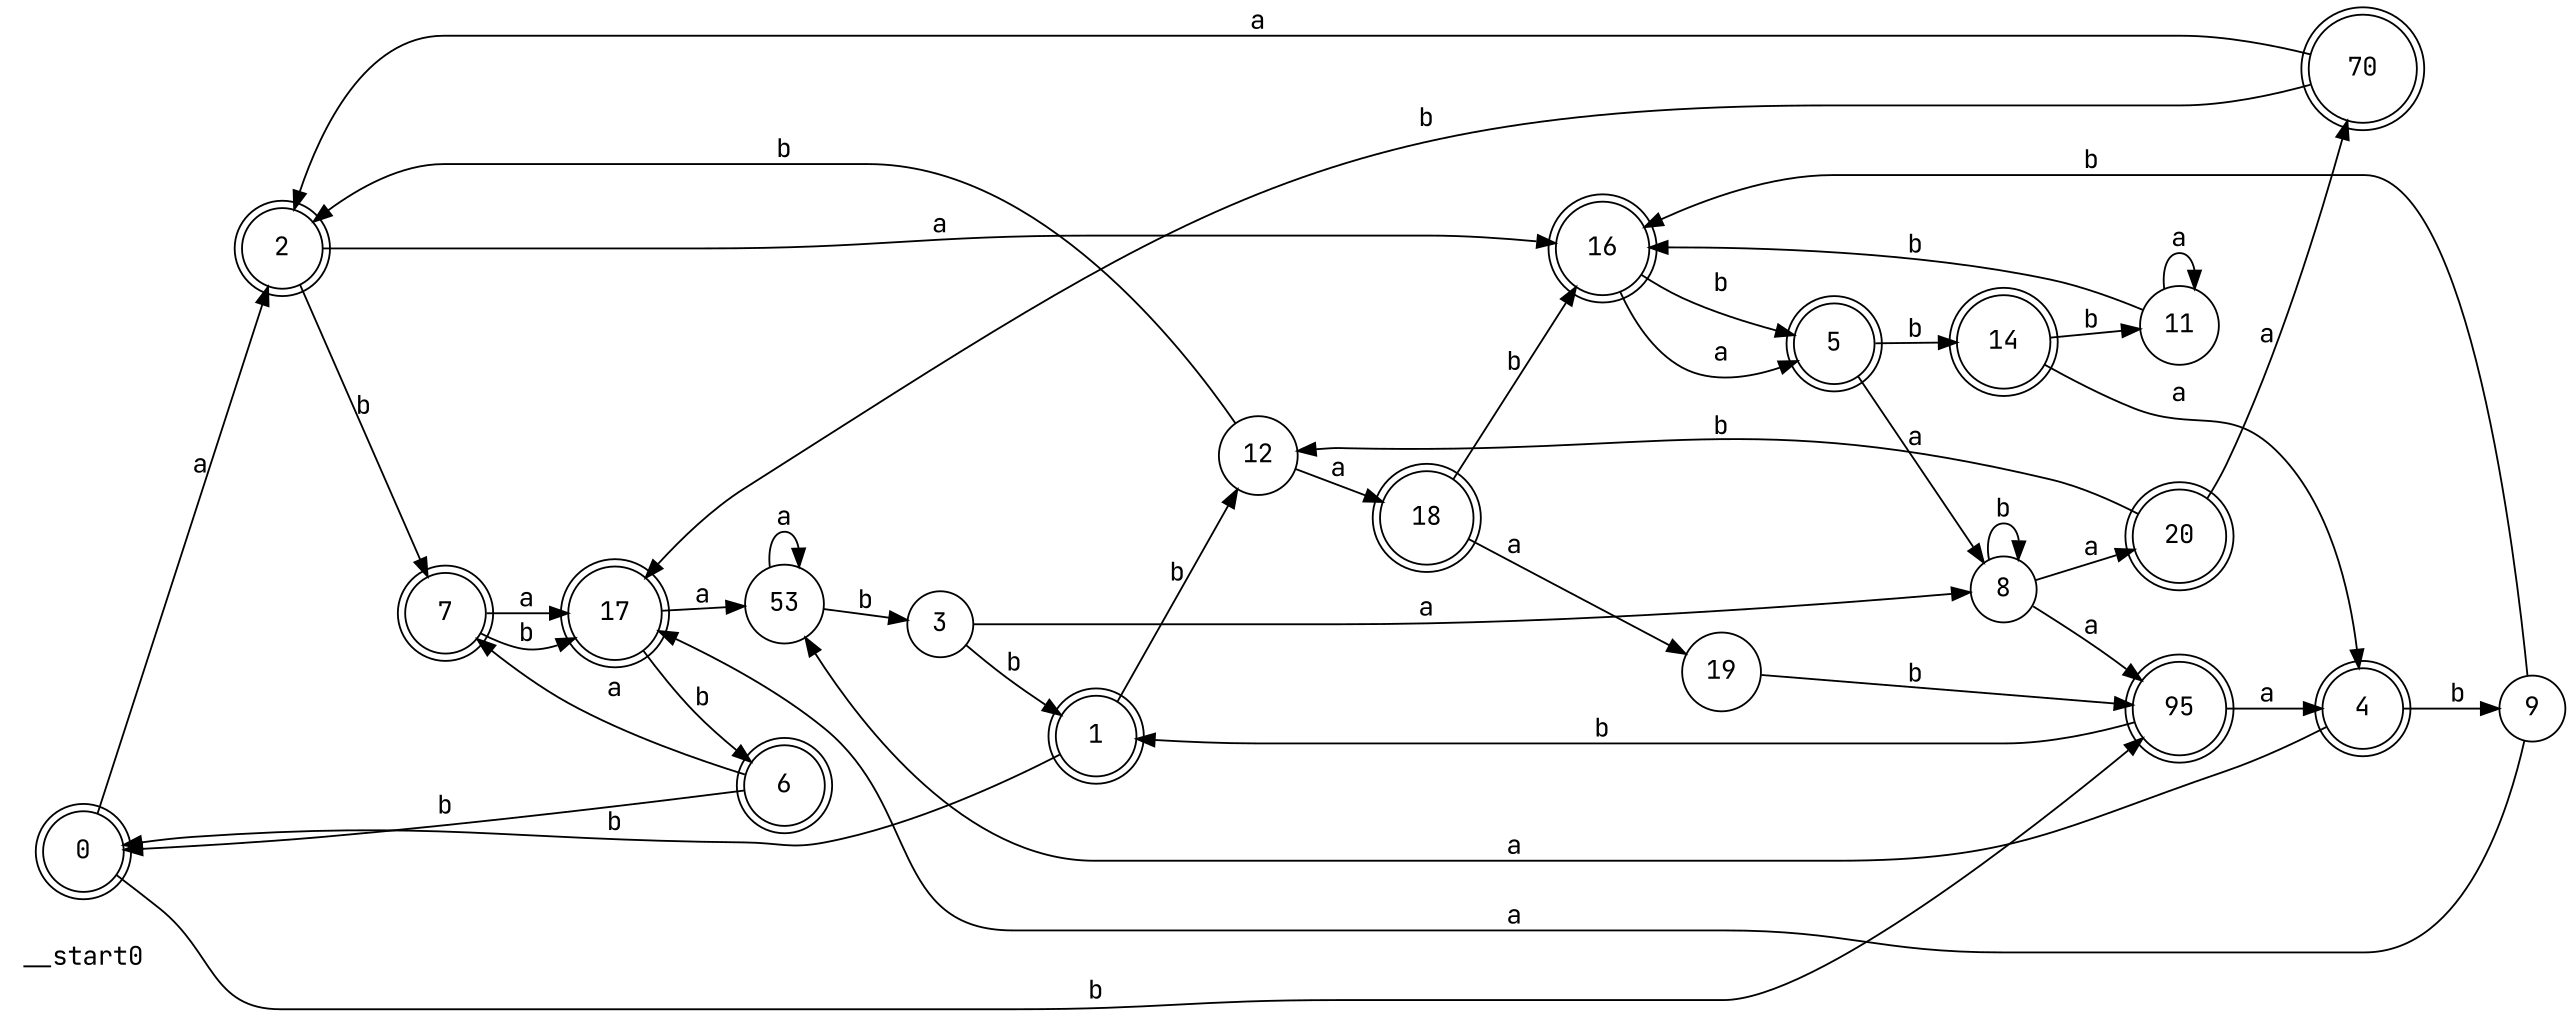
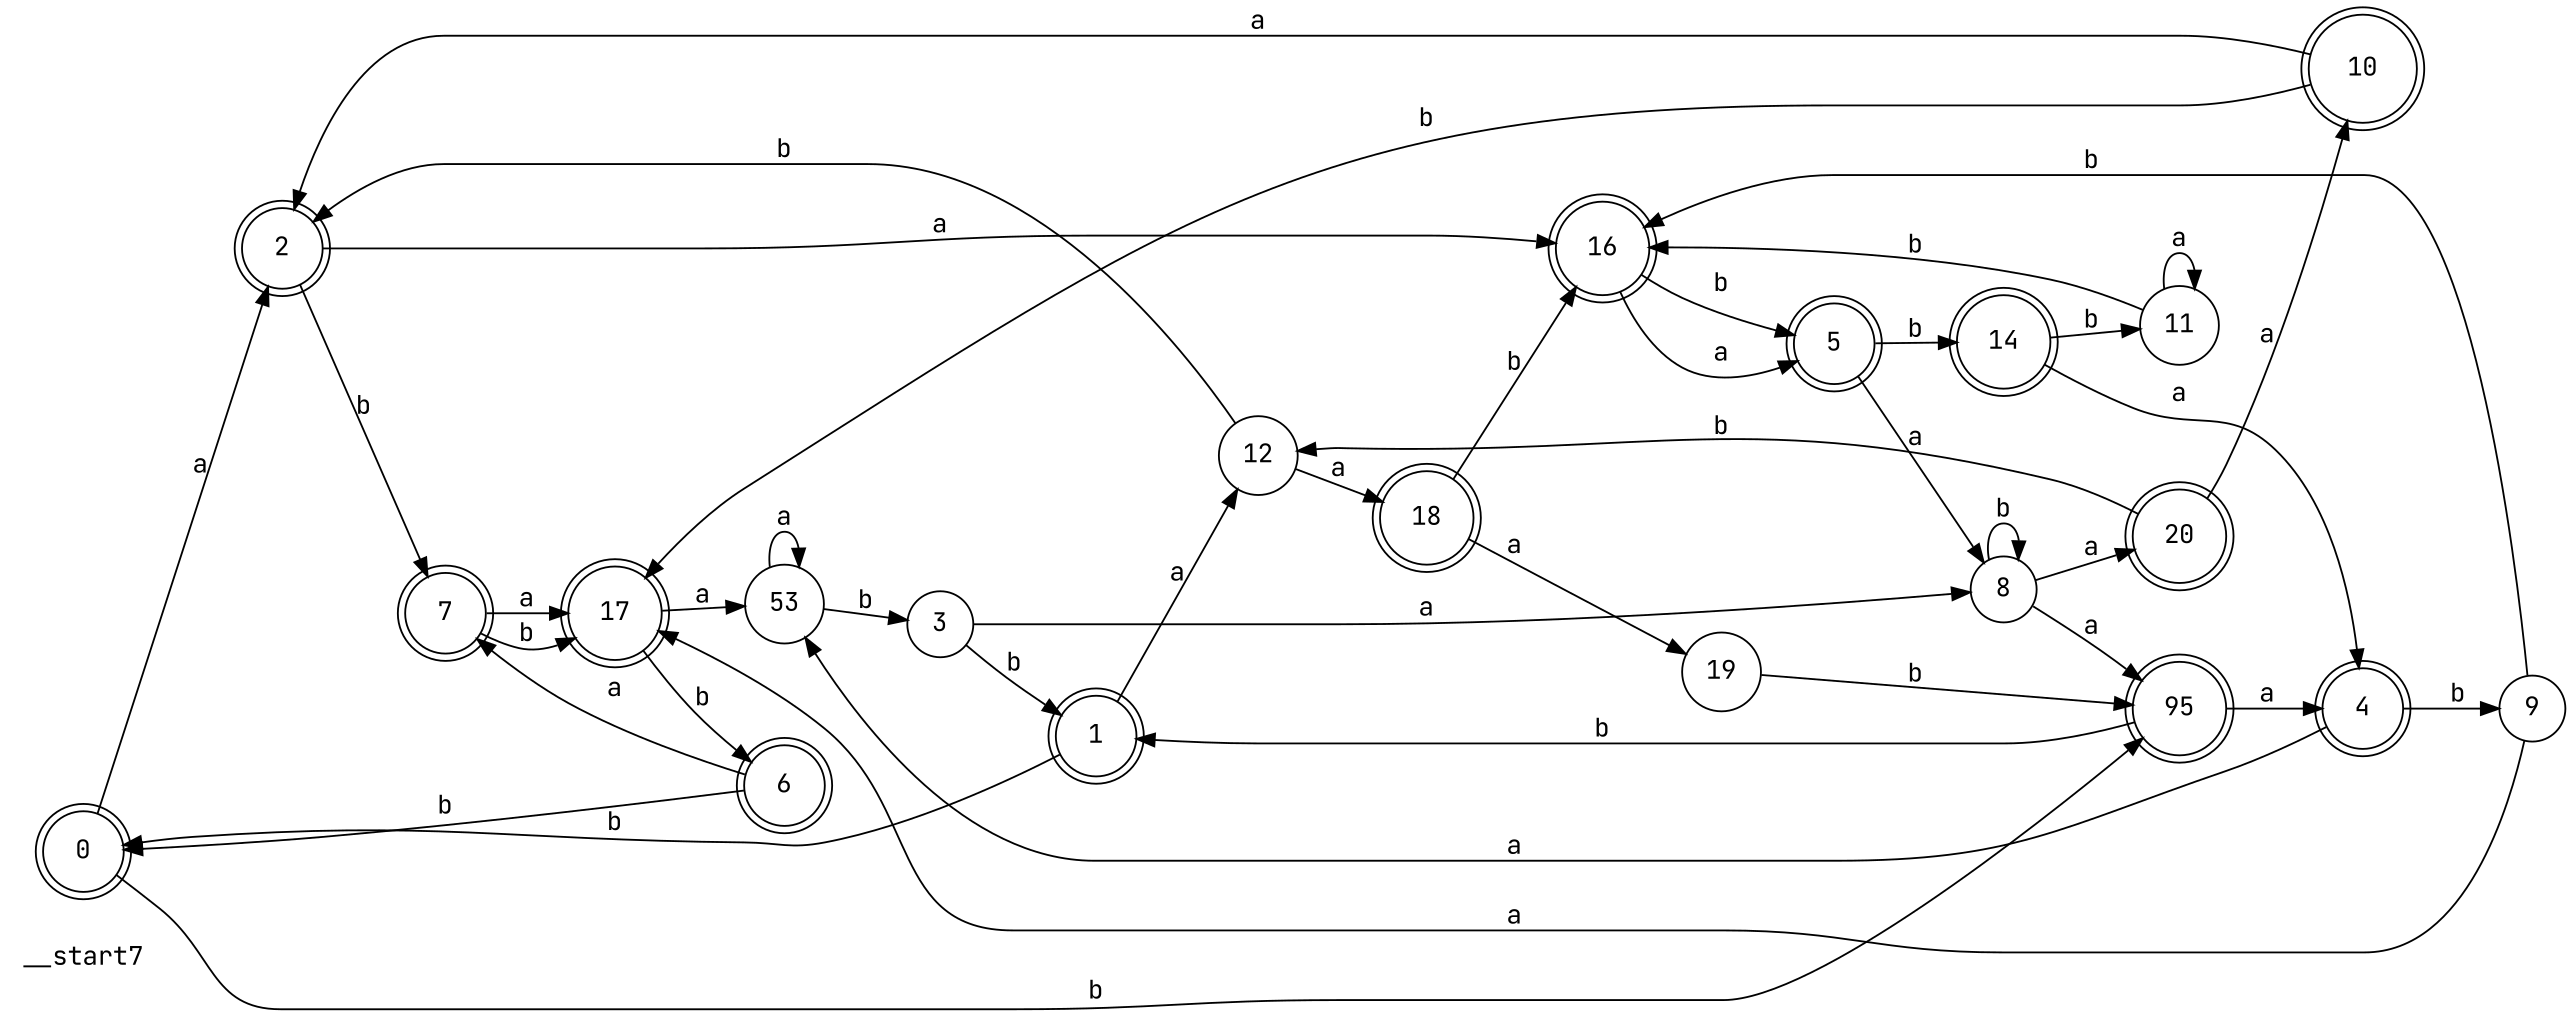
node "70": label "70" -> "10"
edge "1" -> "12": label "b" -> "a"
node "__start0": label "__start0" -> "__start7"
